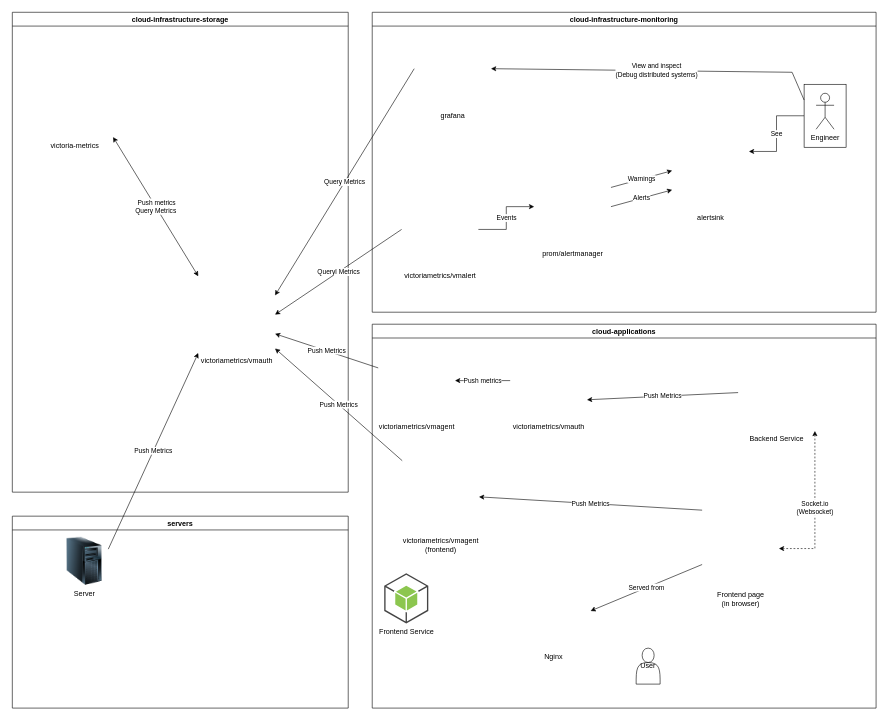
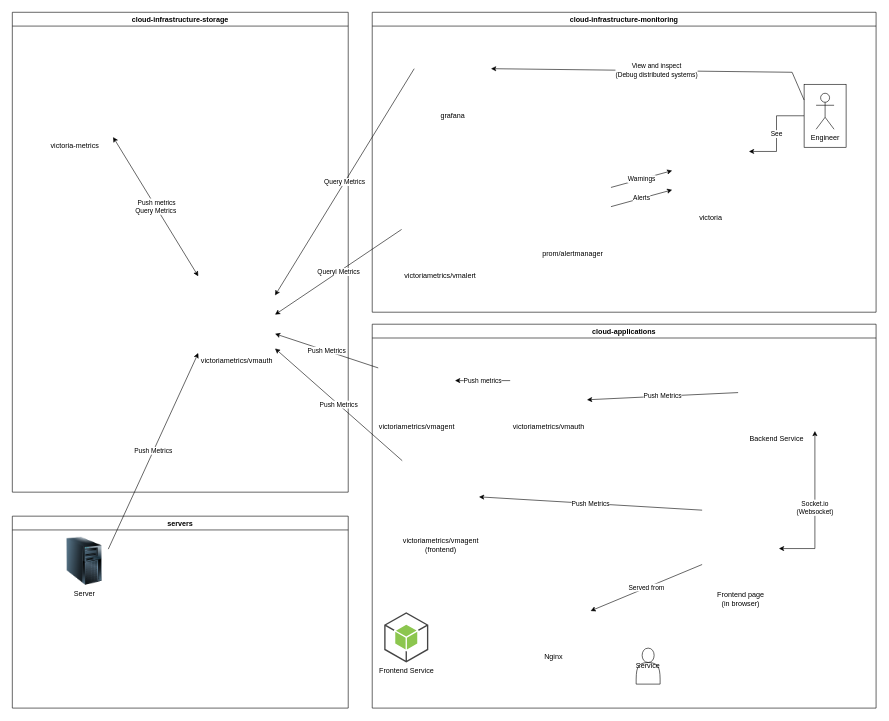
node "alertsink": label "alertsink" -> "victoria"
edge "victoriametrics/vmalert" -> "prom/alertmanager": removed, label "Events"
edge "Backend Service" -- "Frontend page (in browser)": style dashed -> solid
node "Frontend Service": moved (406, 599) -> (406, 638)
node "User": label "User" -> "Service"
